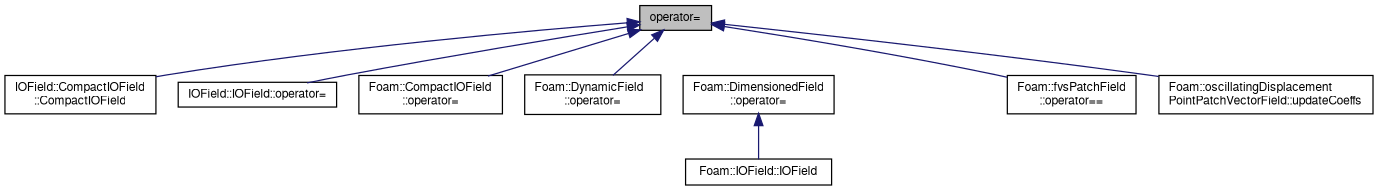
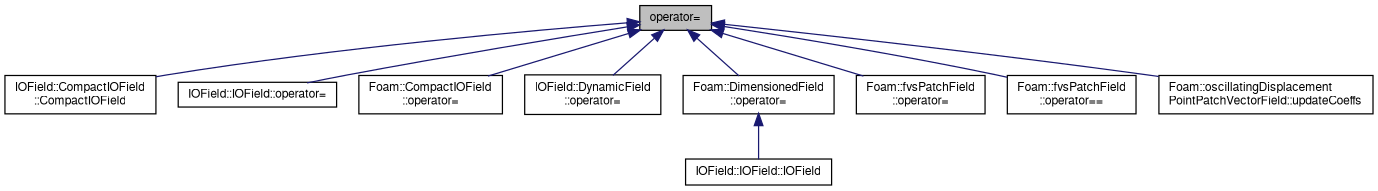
edge "Foam::DimensionedField ::operator=" -> "operator=": added
node "Foam::DynamicField ::operator=": label "Foam::DynamicField ::operator=" -> "IOField::DynamicField ::operator="
node "Foam::fvsPatchField ::operator=": added
node "Foam::IOField::IOField": label "Foam::IOField::IOField" -> "IOField::IOField::IOField"
